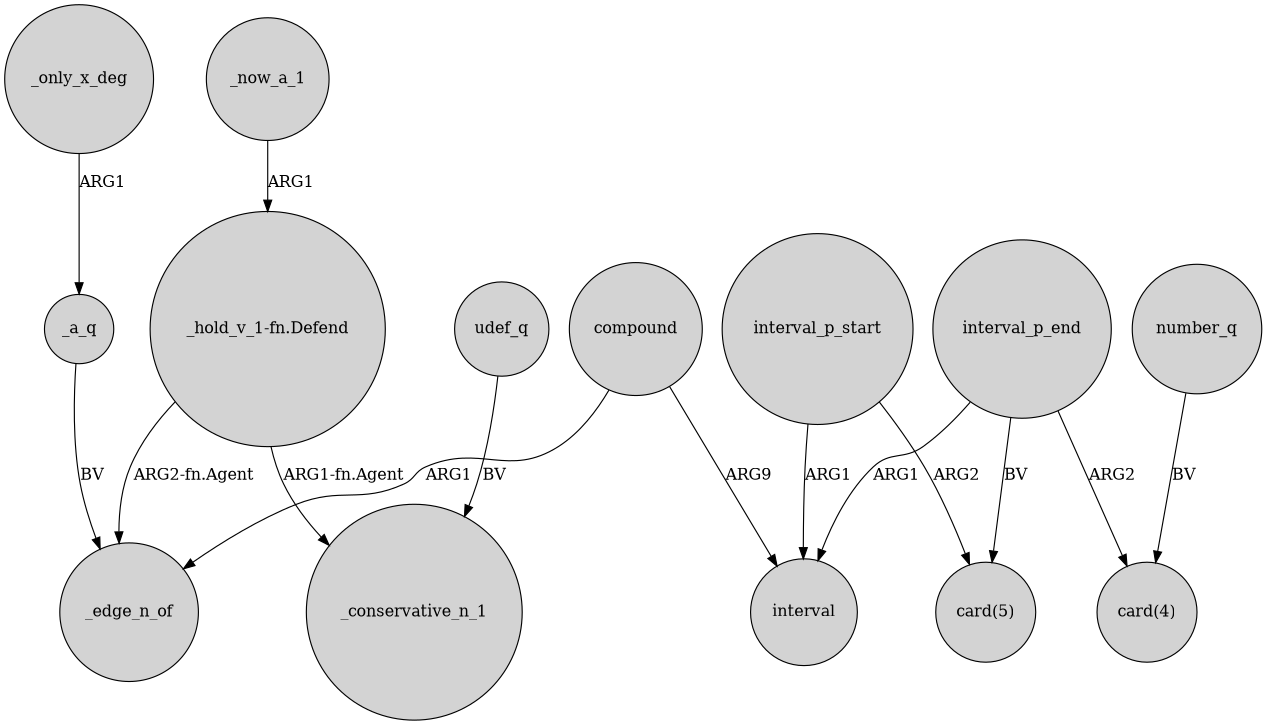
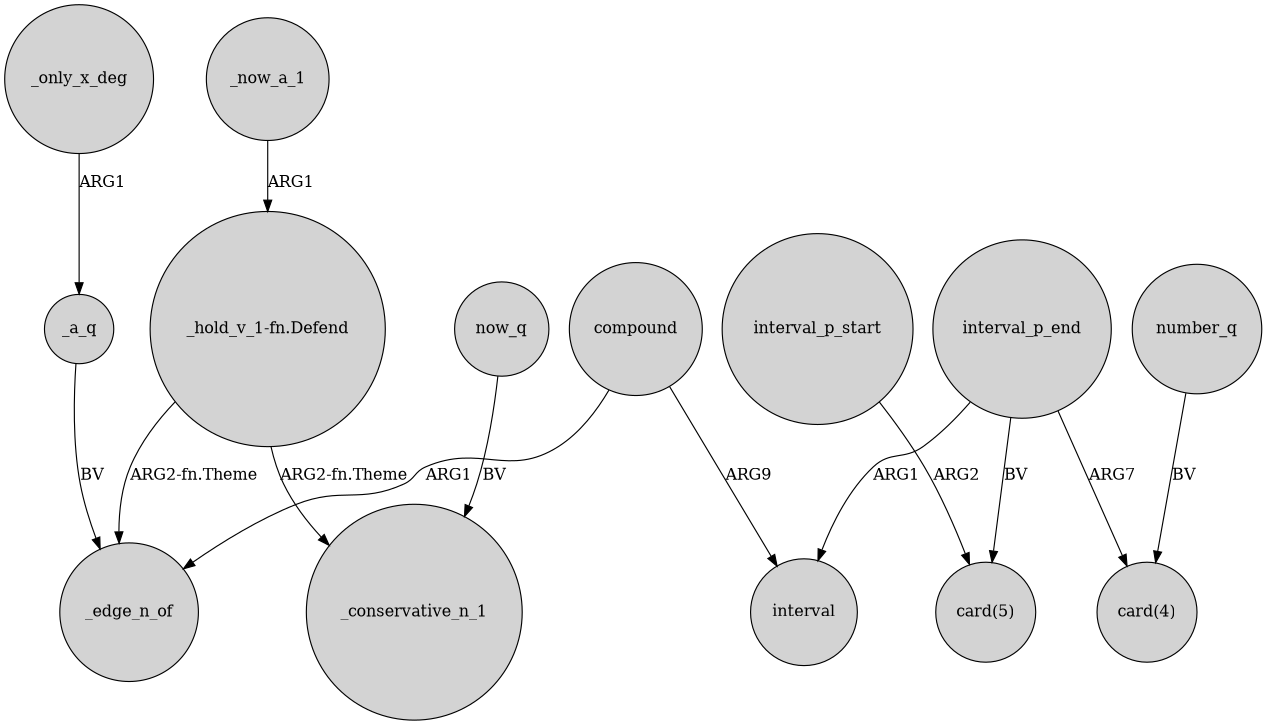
node "udef_q": label "udef_q" -> "now_q"
edge "_hold_v_1-fn.Defend" -> "_edge_n_of": label "ARG2-fn.Agent" -> "ARG2-fn.Theme"
edge "_hold_v_1-fn.Defend" -> "_conservative_n_1": label "ARG1-fn.Agent" -> "ARG2-fn.Theme"
edge "interval_p_end" -> "card(4)": label "ARG2" -> "ARG7"
edge "interval_p_start" -> "interval": removed, label "ARG1"
